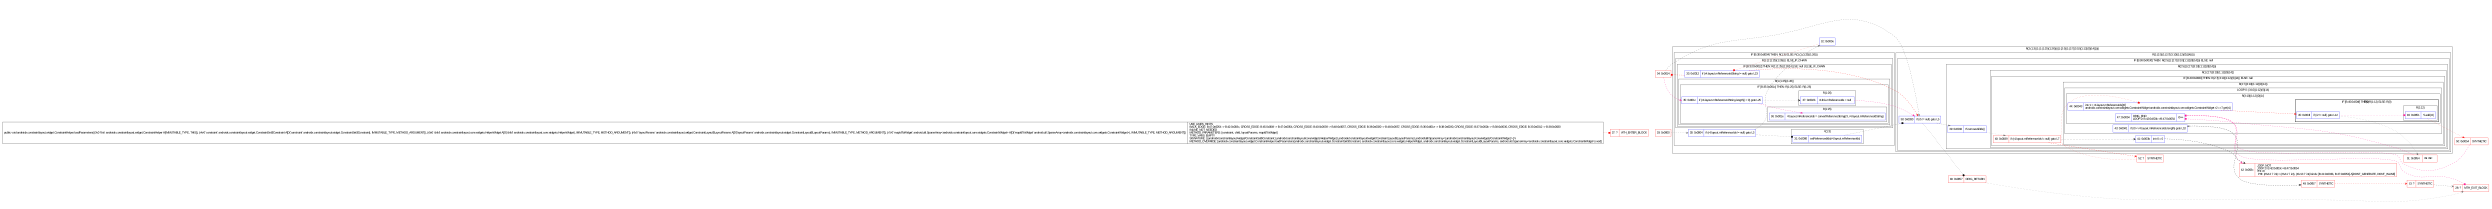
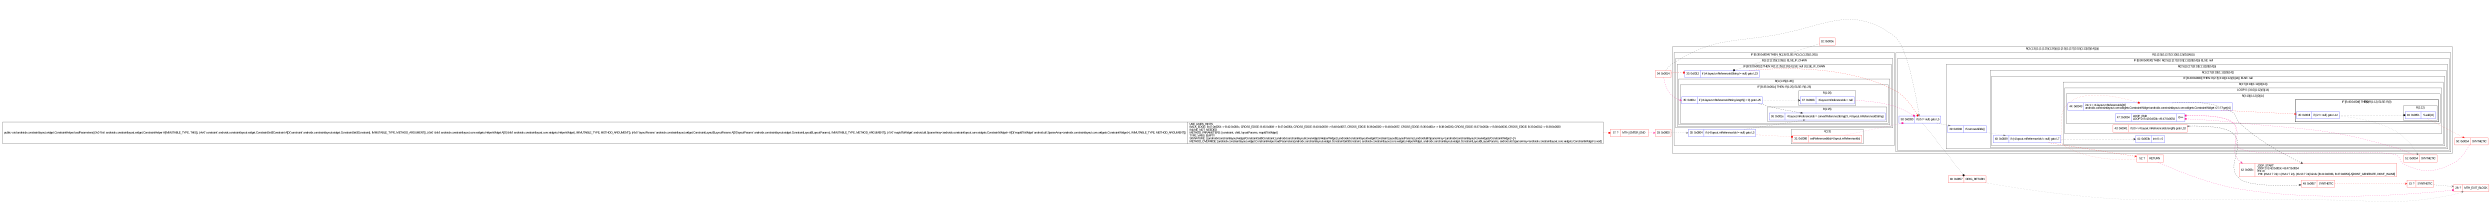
node "32: 0x000e": color blue -> red
edge "32: 0x000e" -> "33: 0x0012": color red -> black
edge "33: 0x0012" -> "38: 0x0030": arrowhead normal -> box
edge "33: 0x0012" -> "34: 0x0014": reversed
edge "30: 0x0004" -> "32: 0x000e": now "30: 0x0004" -> "36: 0x001e"
node "37: 0x002b": text "r4.this.mReferenceIds = null" -> "r4.layout.mReferenceIds = null"
edge "37: 0x002b" -> "38: 0x0030": arrowhead normal -> box
edge "35: 0x001c" -> "36: 0x001e": color deeppink -> black
edge "45: 0x004f" -> "46: 0x0051": color deeppink -> black
node "47: 0x0054": text "ORIG_END" -> "LOOP_END"
node "43: 0x0041": color blue -> red
edge "31: 0x0006" -> "38: 0x0030": color black -> deeppink
node "27: ?": text "MTH_ENTER_BLOCK" -> "MTH_ENTER_END"
edge "27: ?" -> "29: 0x0000": added
edge "30: 0x0004" -> "31: 0x0006": color black -> red
node "31: 0x0006": color blue -> red
node "40: 0x0039": color red -> blue
edge "41: 0x003b" -> "42: 0x003c": now "44: 0x0043" -> "42: 0x003c"
node "52: ?": text "SYNTHETIC" -> "RETURN"
node "51: 0x0054": text "INLINE" -> "SYNTHETIC"
edge "47: 0x0054" -> "28: ?": now "52: ?" -> "28: ?"
node "42: 0x003c": text "LOOP_NOT" -> "LOOP_START"
